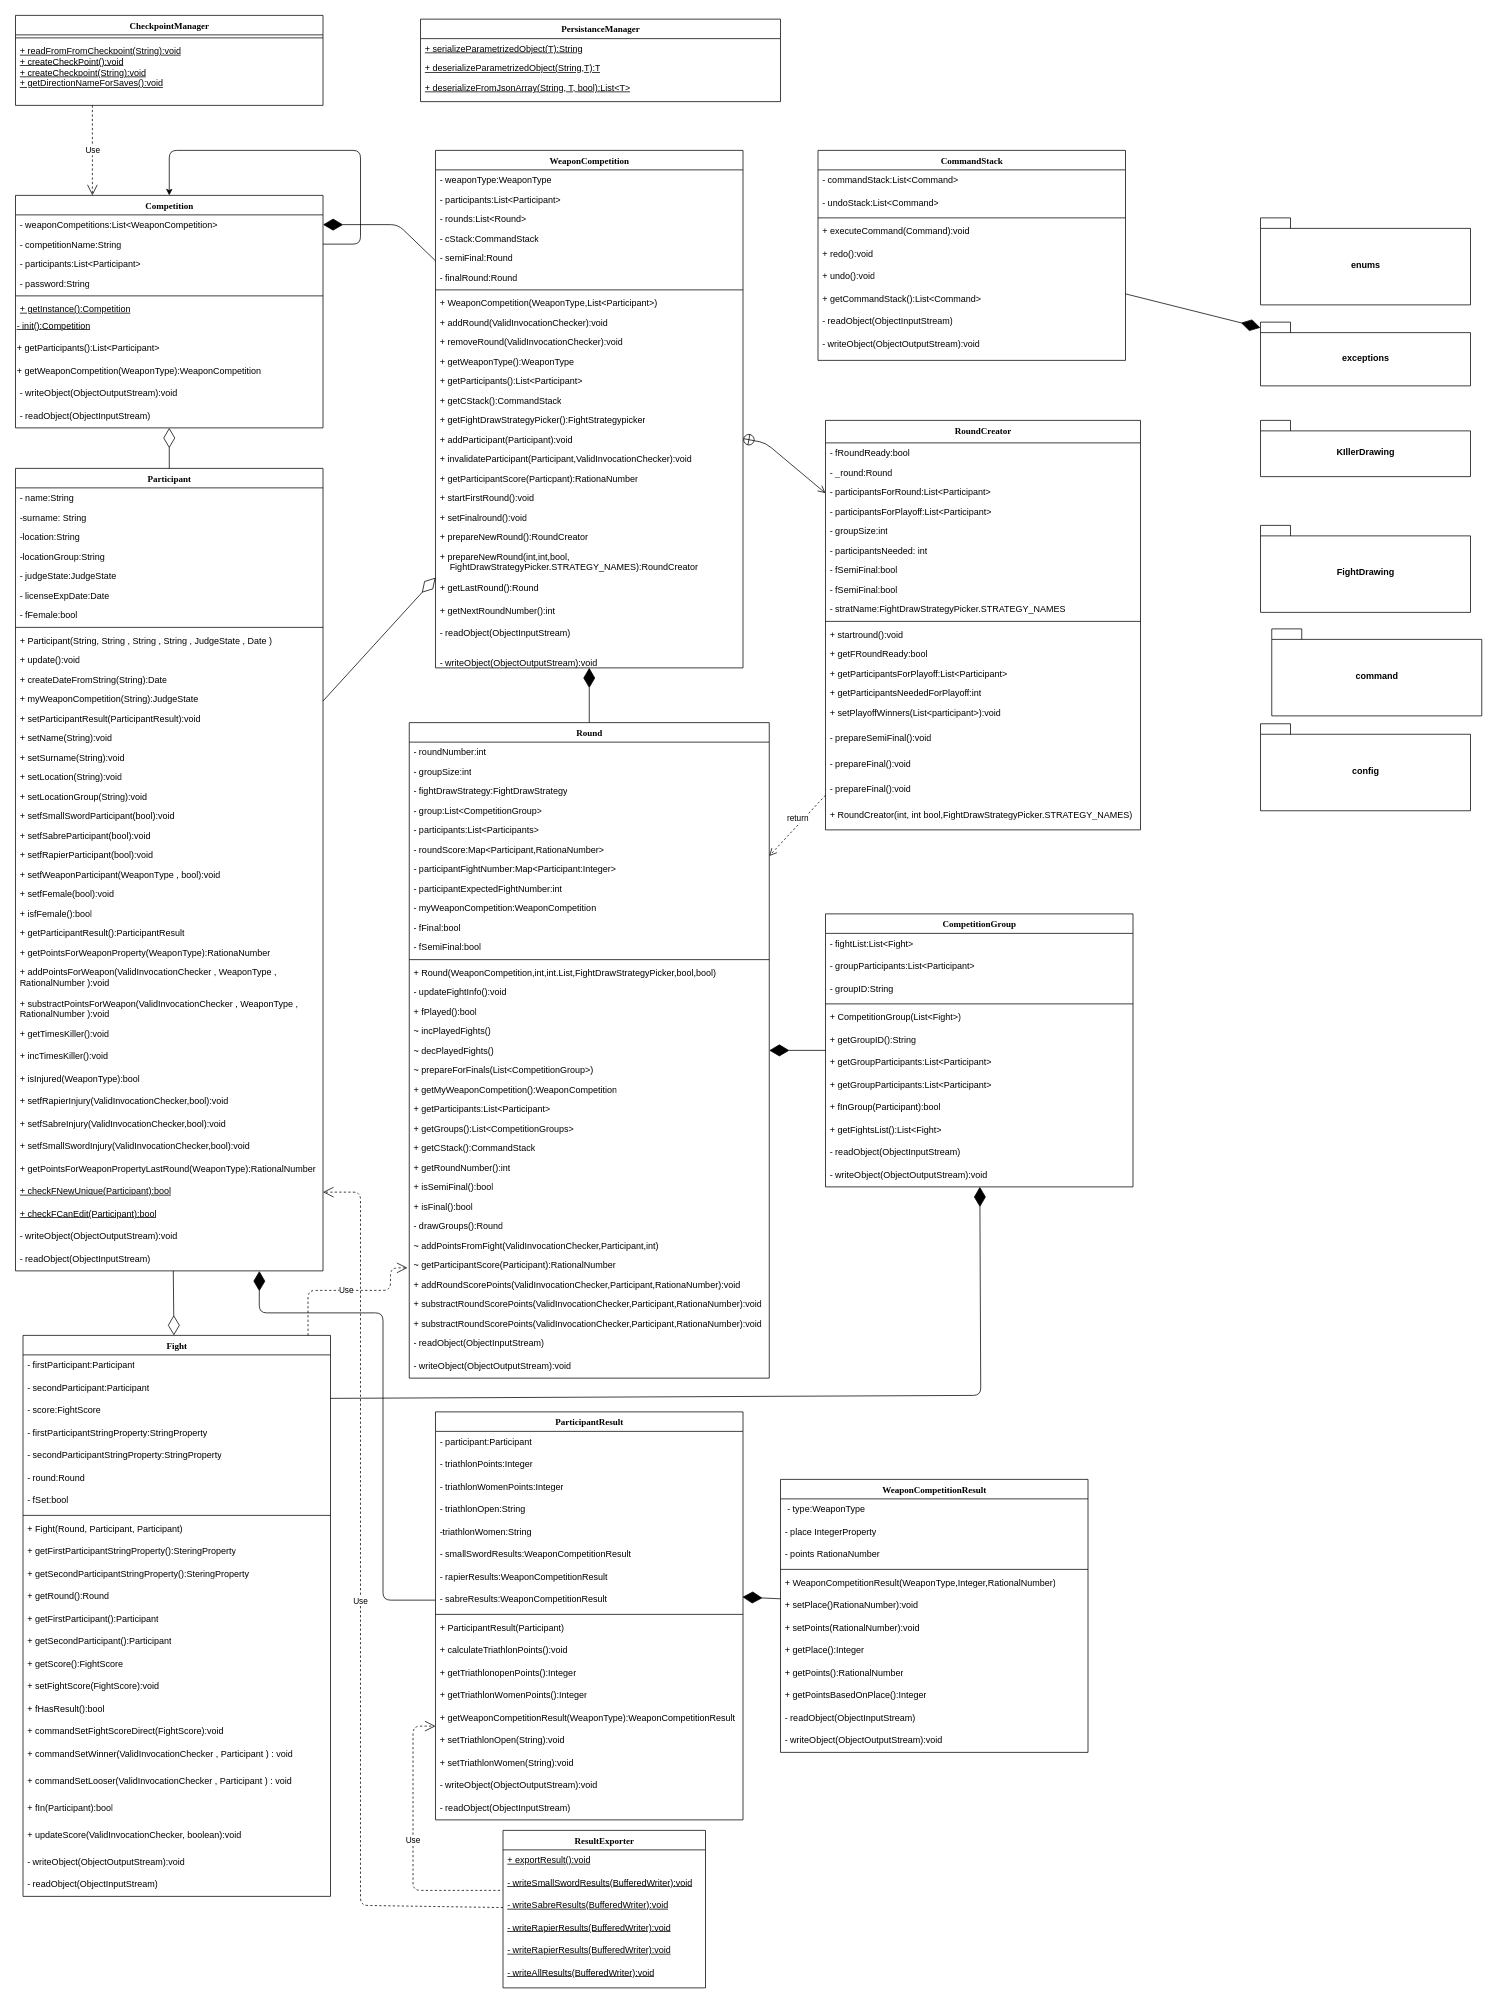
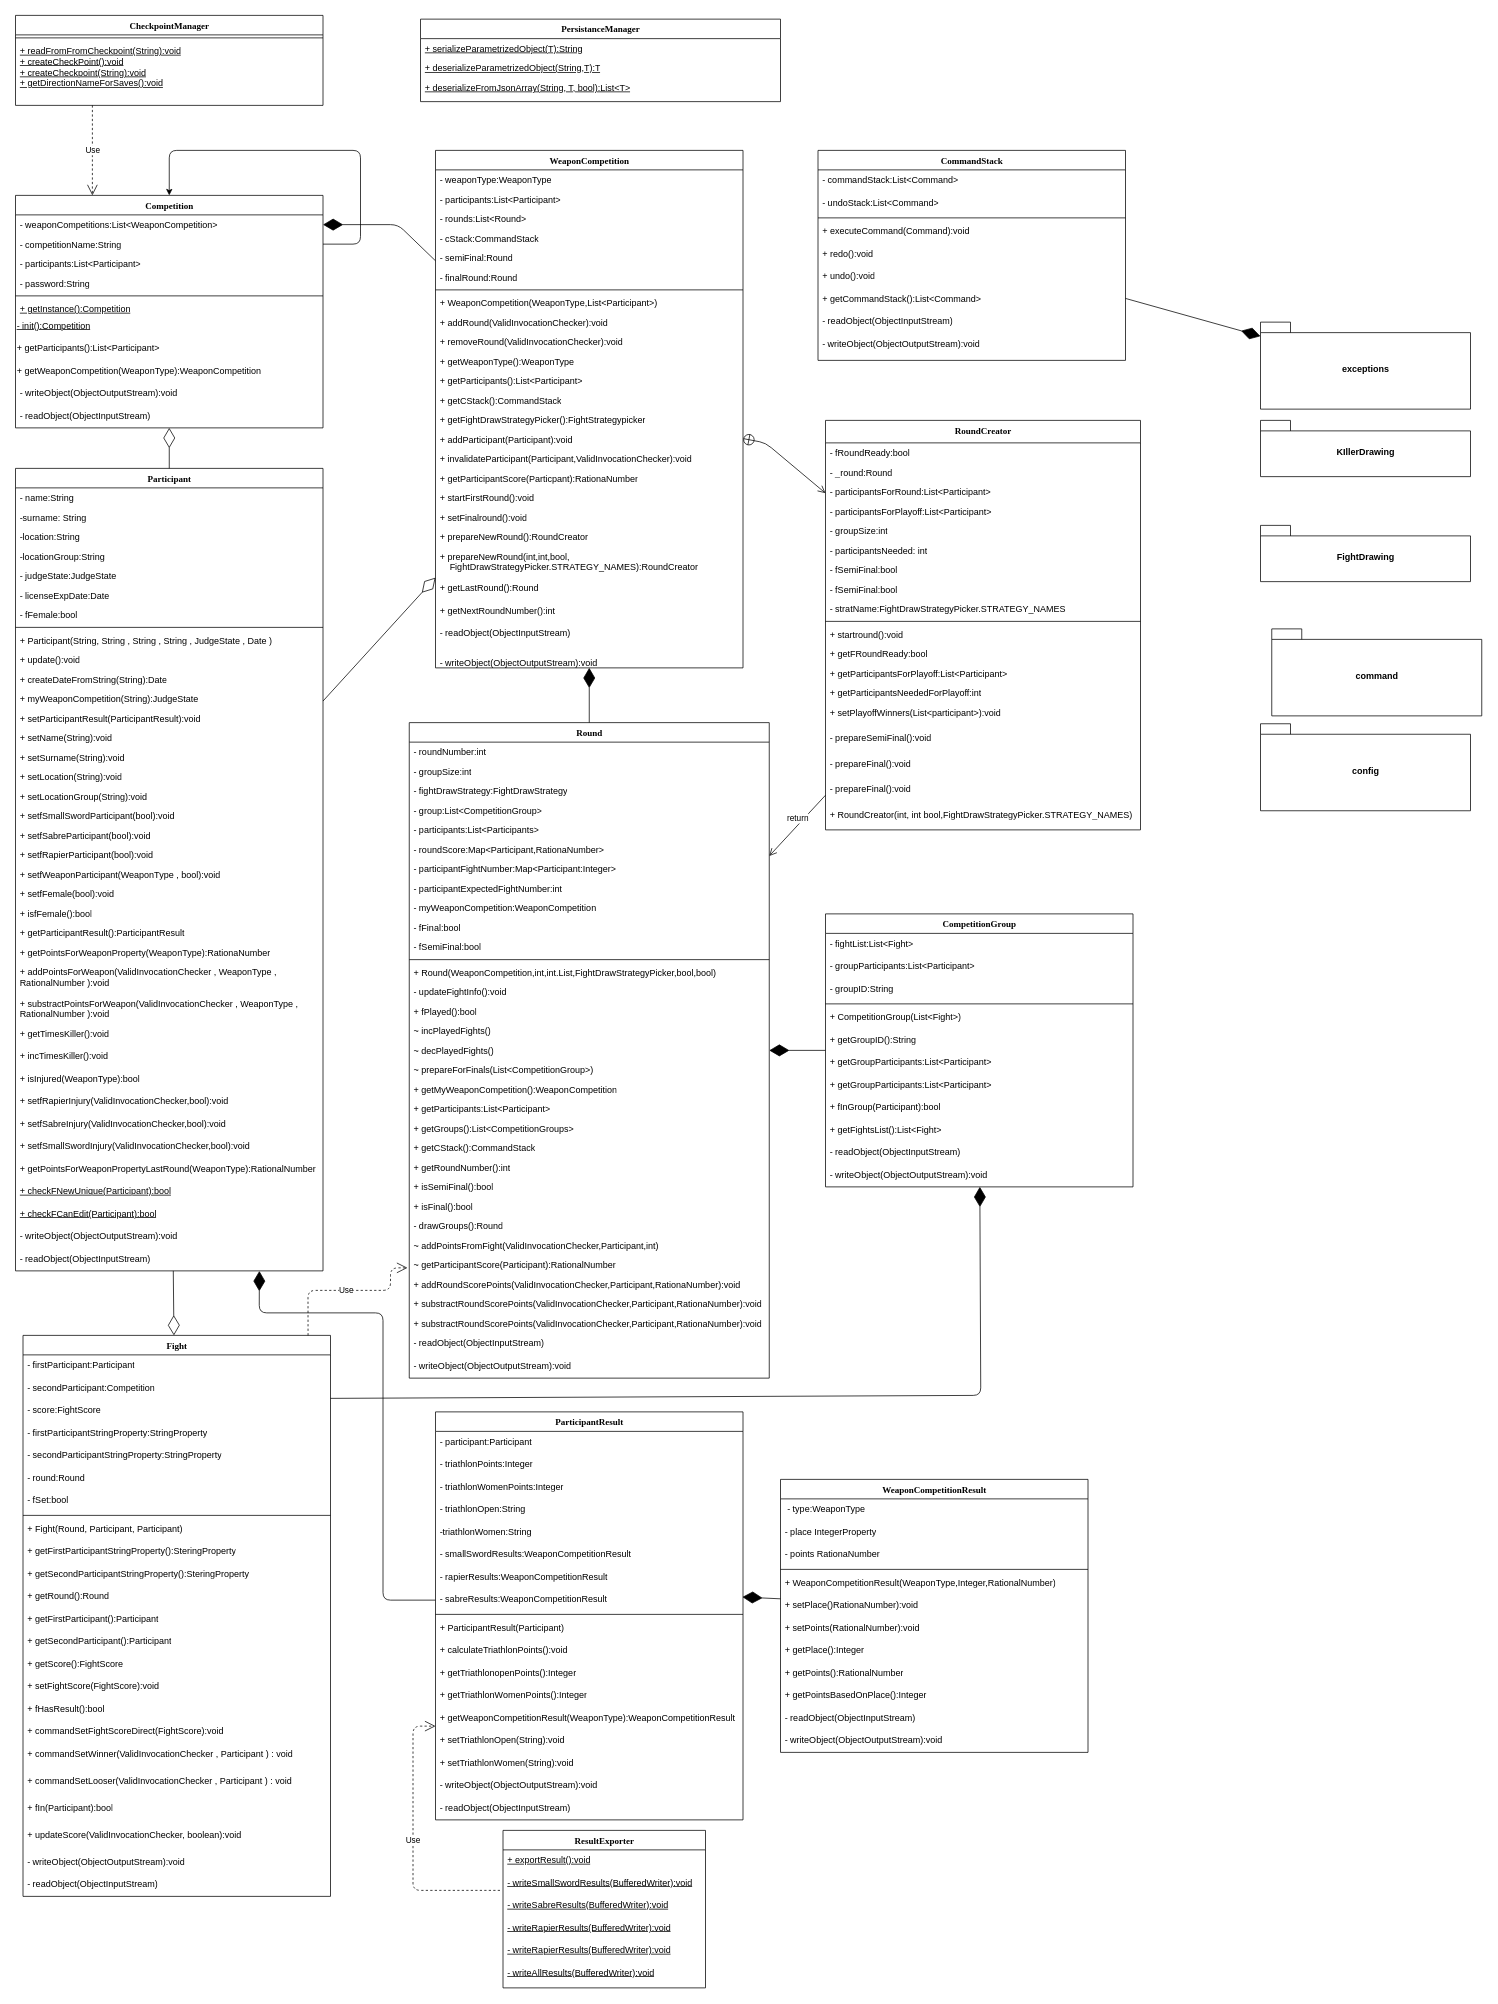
node "enums": removed
node "exceptions": size 210x64 -> 210x87
node "FightDrawing": size 210x87 -> 210x56
edge "RoundCreator" -> "Round": style dashed -> solid
node "- secondParticipant:Participant": label "- secondParticipant:Participant" -> "- secondParticipant:Competition"
edge "ResultExporter" -> "+ checkFNewUnique(Participant):bool": removed, label "Use"
